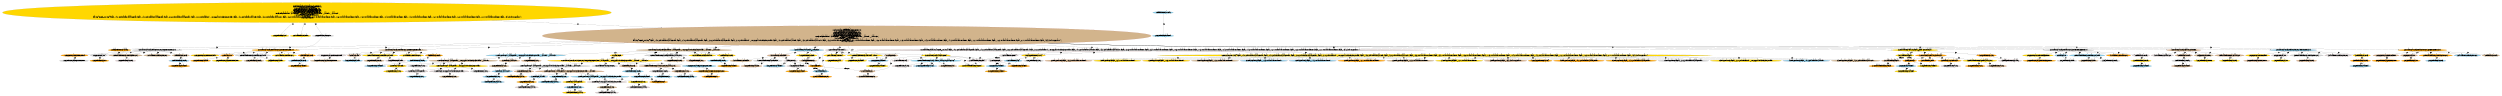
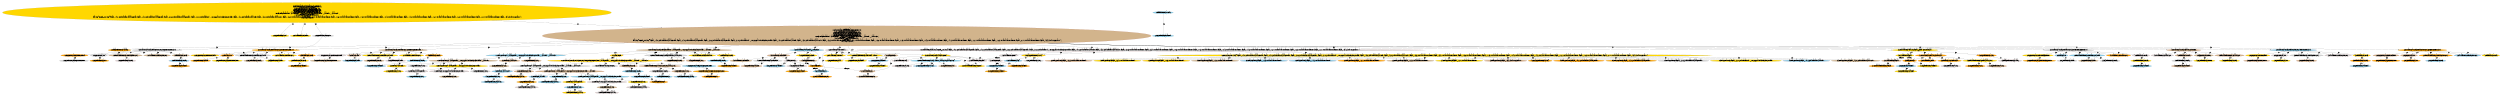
node "6:CtFieldReadImpl@mConfig": fillcolor tan -> gold
node "8:CtFieldReferenceImpl@mConfig": fillcolor skyblue -> gold
edge "14:CtVirtualElement@c" -> "16:CtVariableReadImpl@c": label "Data Dep" -> "Define-Use"
